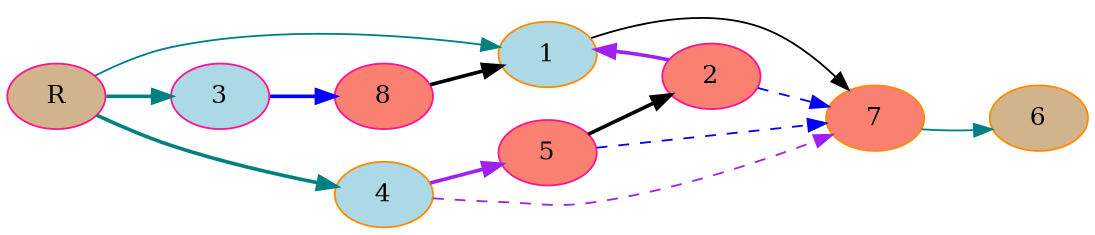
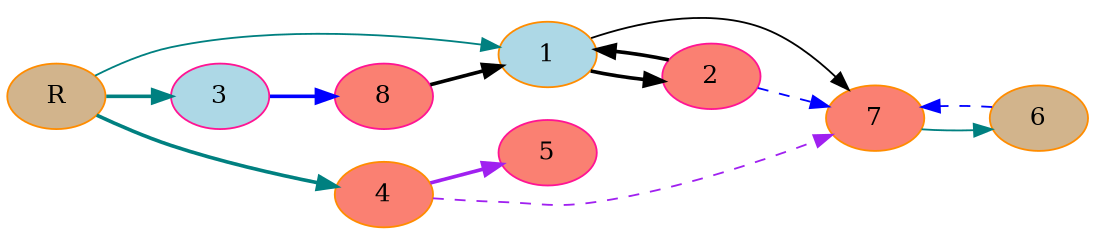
edge "2" -> "1": color purple -> black
node "R": color deeppink -> darkorange
edge "5" -> "2": now "1" -> "2"
edge "5" -> "7": now "6" -> "7"
node "4": fillcolor lightblue -> salmon
